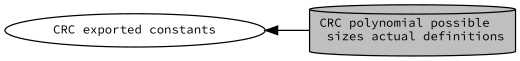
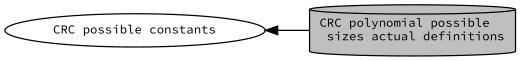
node "CRC exported constants": label "CRC exported constants" -> "CRC possible constants"
